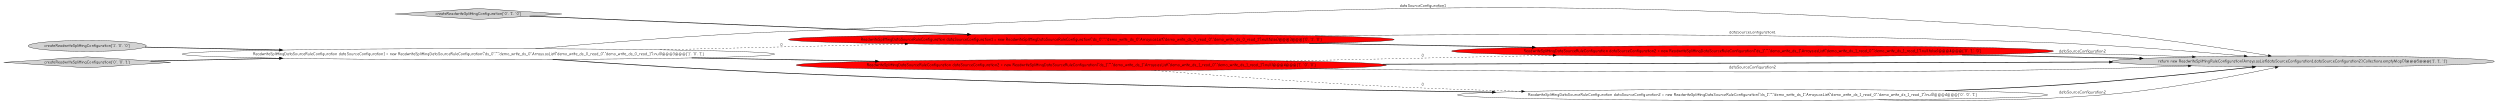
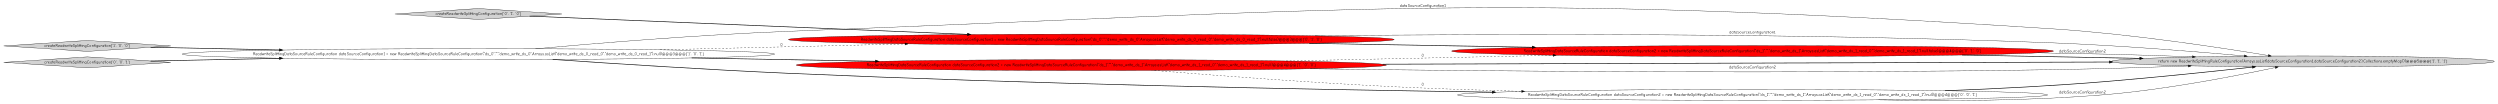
node "createReadwriteSplittingConfiguration['1', '0', '0']": shape ellipse -> diamond
